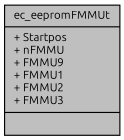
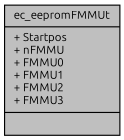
node "ec_eepromFMMUt": text "+ FMMU9" -> "+ FMMU0"
